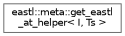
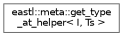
node "eastl::meta::get_eastl _at_helper< I, Ts >": label "eastl::meta::get_eastl _at_helper< I, Ts >" -> "eastl::meta::get_type _at_helper< I, Ts >"
